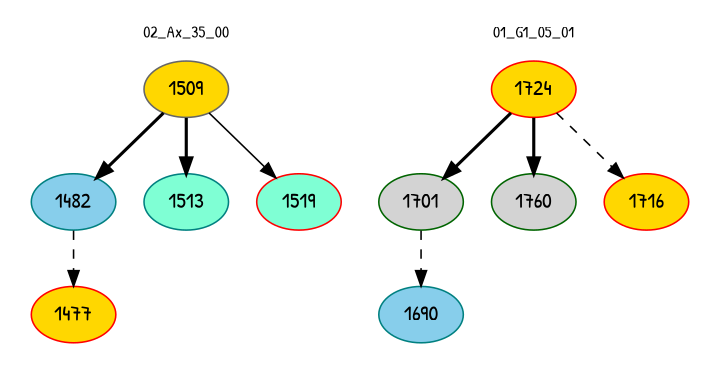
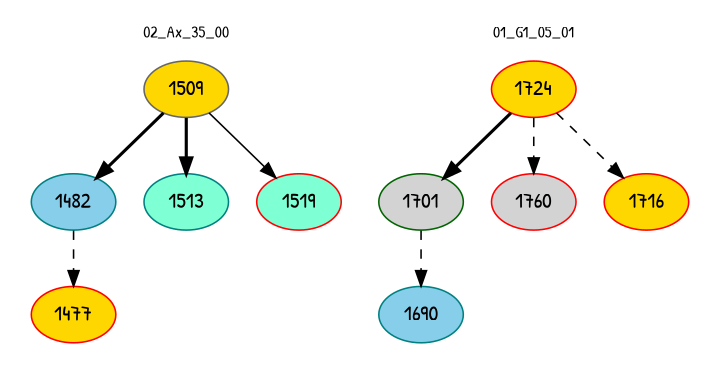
edge "1724" -> "1760": style bold -> dashed
node "1760": color darkgreen -> red
